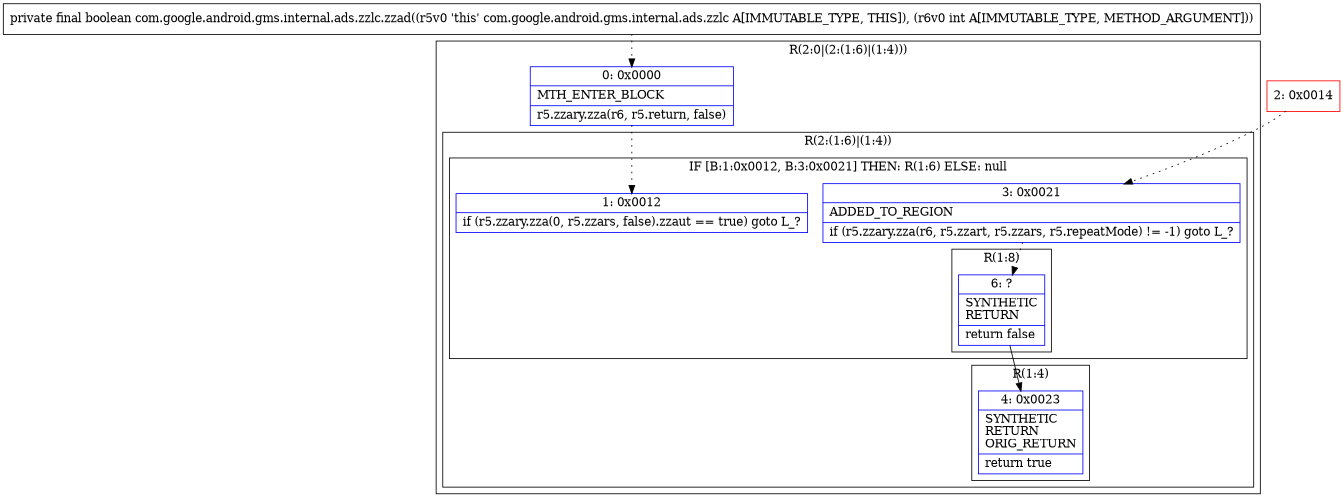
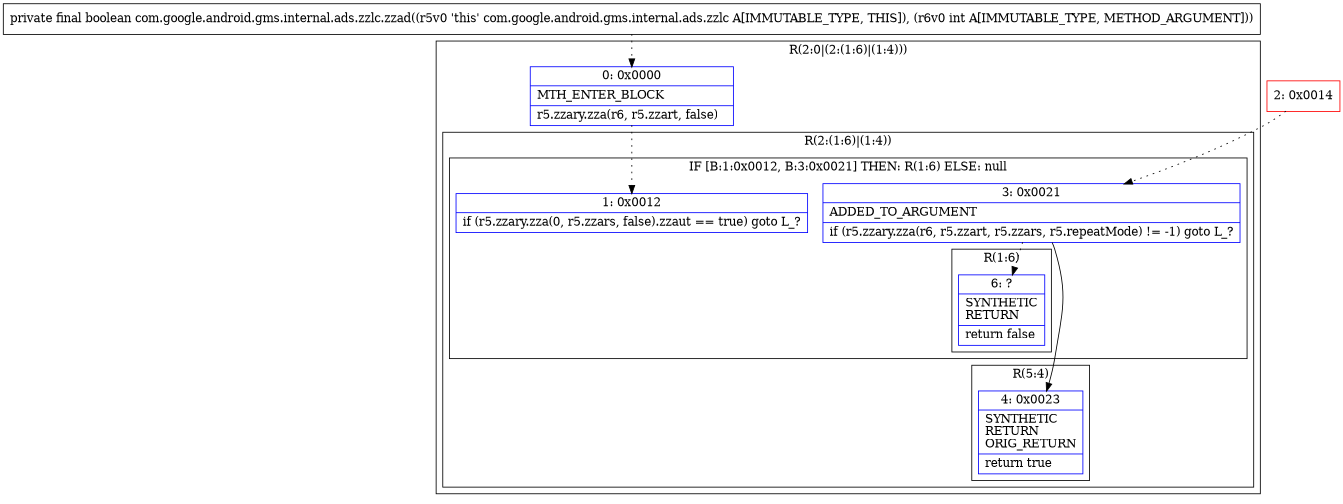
node "0: 0x0000": text "r5.zzary.zza(r6, r5.return, false)" -> "r5.zzary.zza(r6, r5.zzart, false)"
node "3: 0x0021": text "ADDED_TO_REGION" -> "ADDED_TO_ARGUMENT"
cluster "R(1:8)": label "R(1:8)" -> "R(1:6)"
edge "6: ?" -> "4: 0x0023": now "3: 0x0021" -> "4: 0x0023"
cluster "R(1:4)": label "R(1:4)" -> "R(5:4)"
